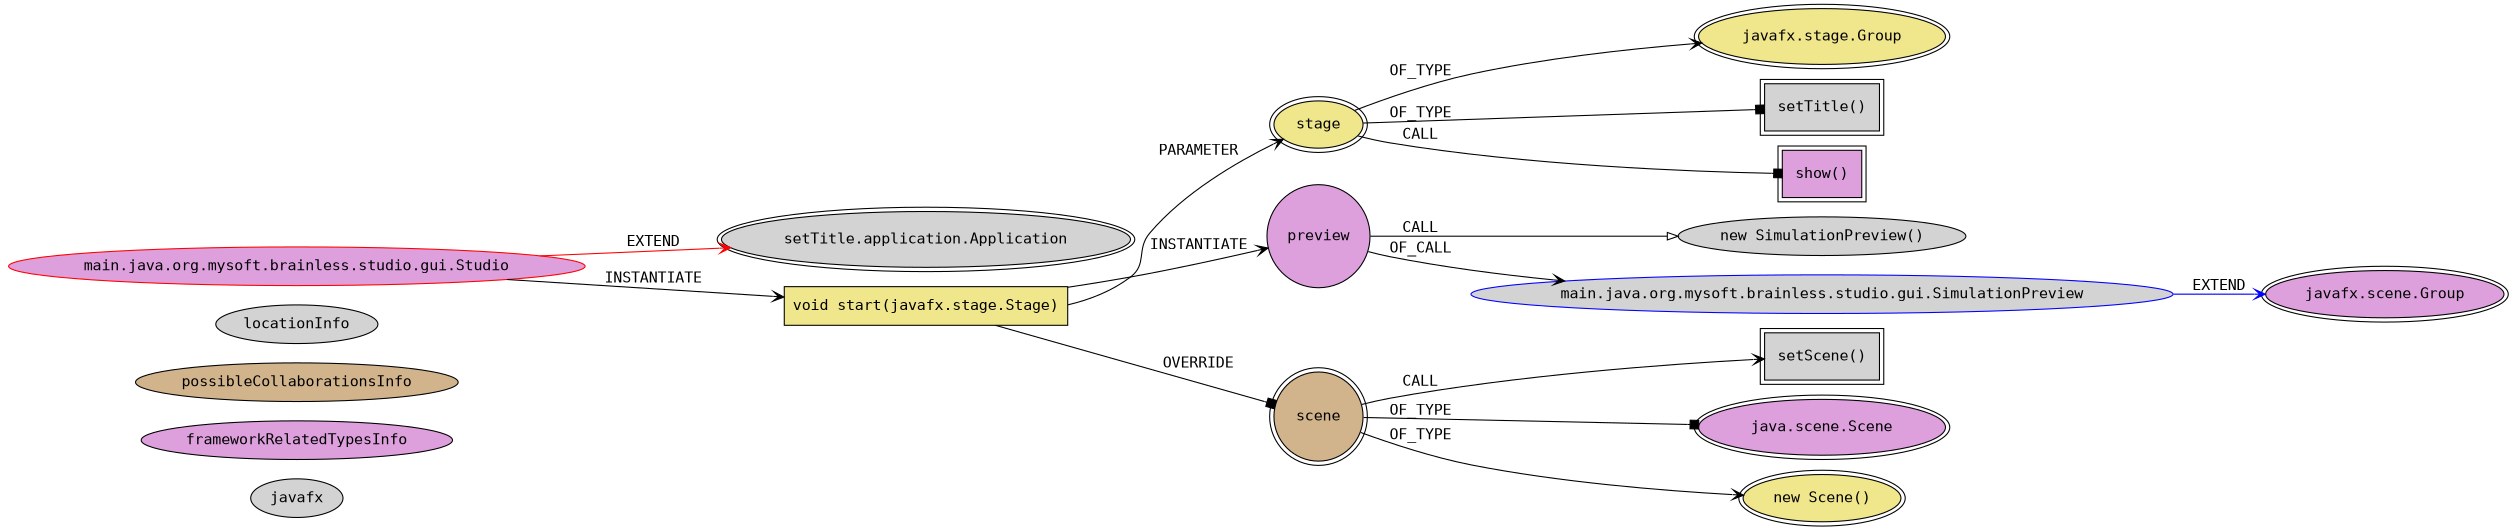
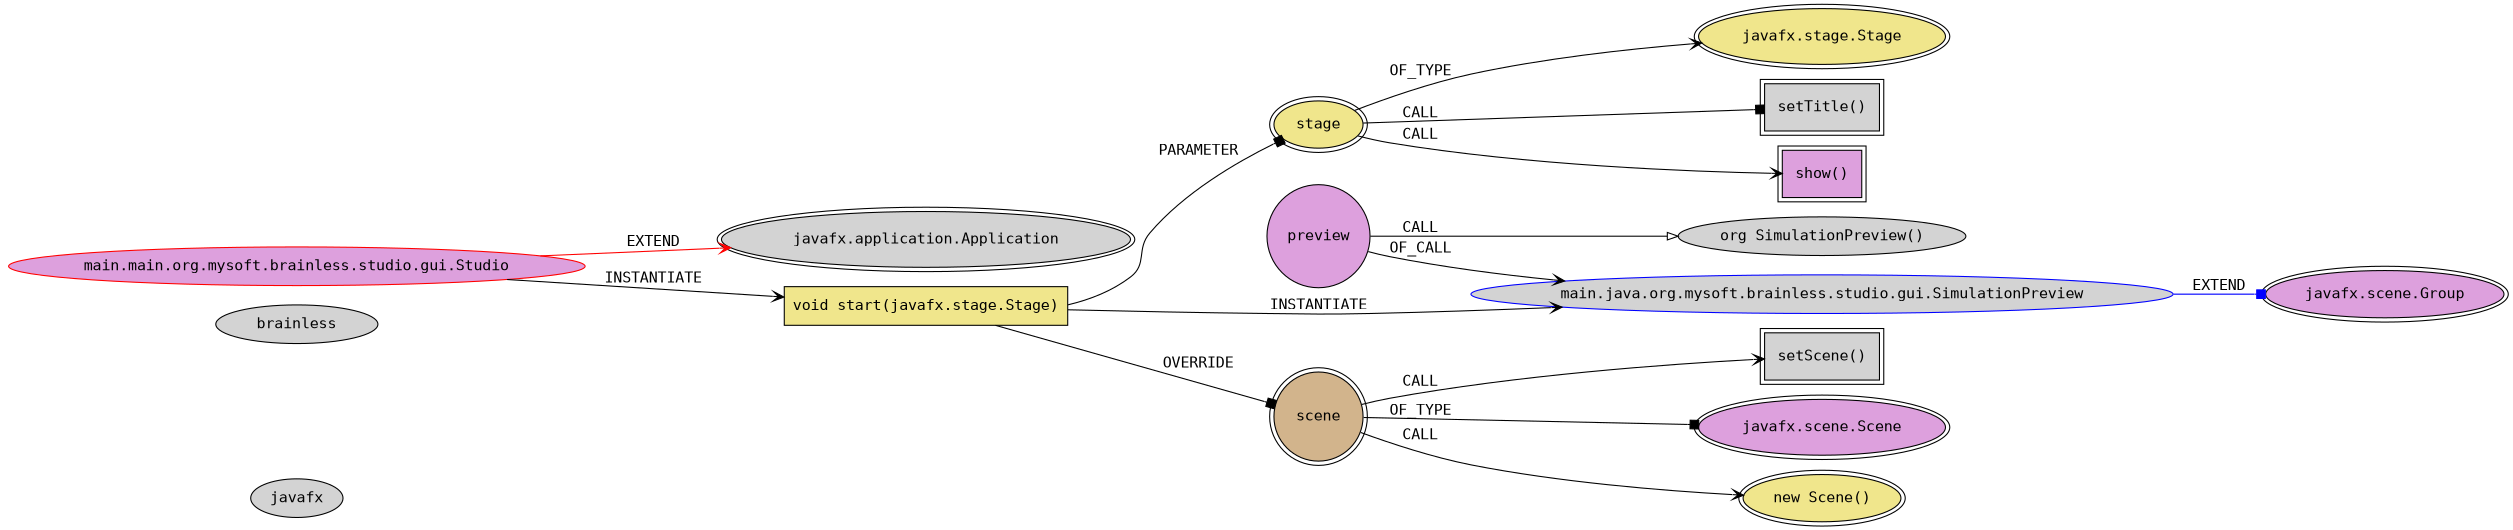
node "javafx.stage.Group": label "javafx.stage.Group" -> "javafx.stage.Stage"
edge "stage" -> "setTitle()": label "OF_TYPE" -> "CALL"
edge "stage" -> "show()": arrowhead box -> vee
edge "void start(javafx.stage.Stage)" -> "stage": arrowhead vee -> box
node "new SimulationPreview()": label "new SimulationPreview()" -> "org SimulationPreview()"
node "setTitle.application.Application": label "setTitle.application.Application" -> "javafx.application.Application"
node "main.java.org.mysoft.brainless.studio.gui.Studio": label "main.java.org.mysoft.brainless.studio.gui.Studio" -> "main.main.org.mysoft.brainless.studio.gui.Studio"
edge "void start(javafx.stage.Stage)" -> "preview": now "void start(javafx.stage.Stage)" -> "main.java.org.mysoft.brainless.studio.gui.SimulationPreview"
edge "main.java.org.mysoft.brainless.studio.gui.SimulationPreview" -> "javafx.scene.Group": arrowhead vee -> box
node "locationInfo": label "locationInfo" -> "brainless"
node "possibleCollaborationsInfo": removed
node "java.scene.Scene": label "java.scene.Scene" -> "javafx.scene.Scene"
edge "scene" -> "new Scene()": label "OF_TYPE" -> "CALL"
node "frameworkRelatedTypesInfo": removed
